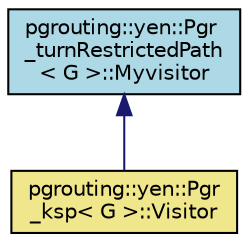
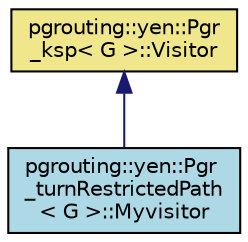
edge "pgrouting::yen::Pgr _ksp< G >::Visitor" -> "pgrouting::yen::Pgr _turnRestrictedPath < G >::Myvisitor": reversed
